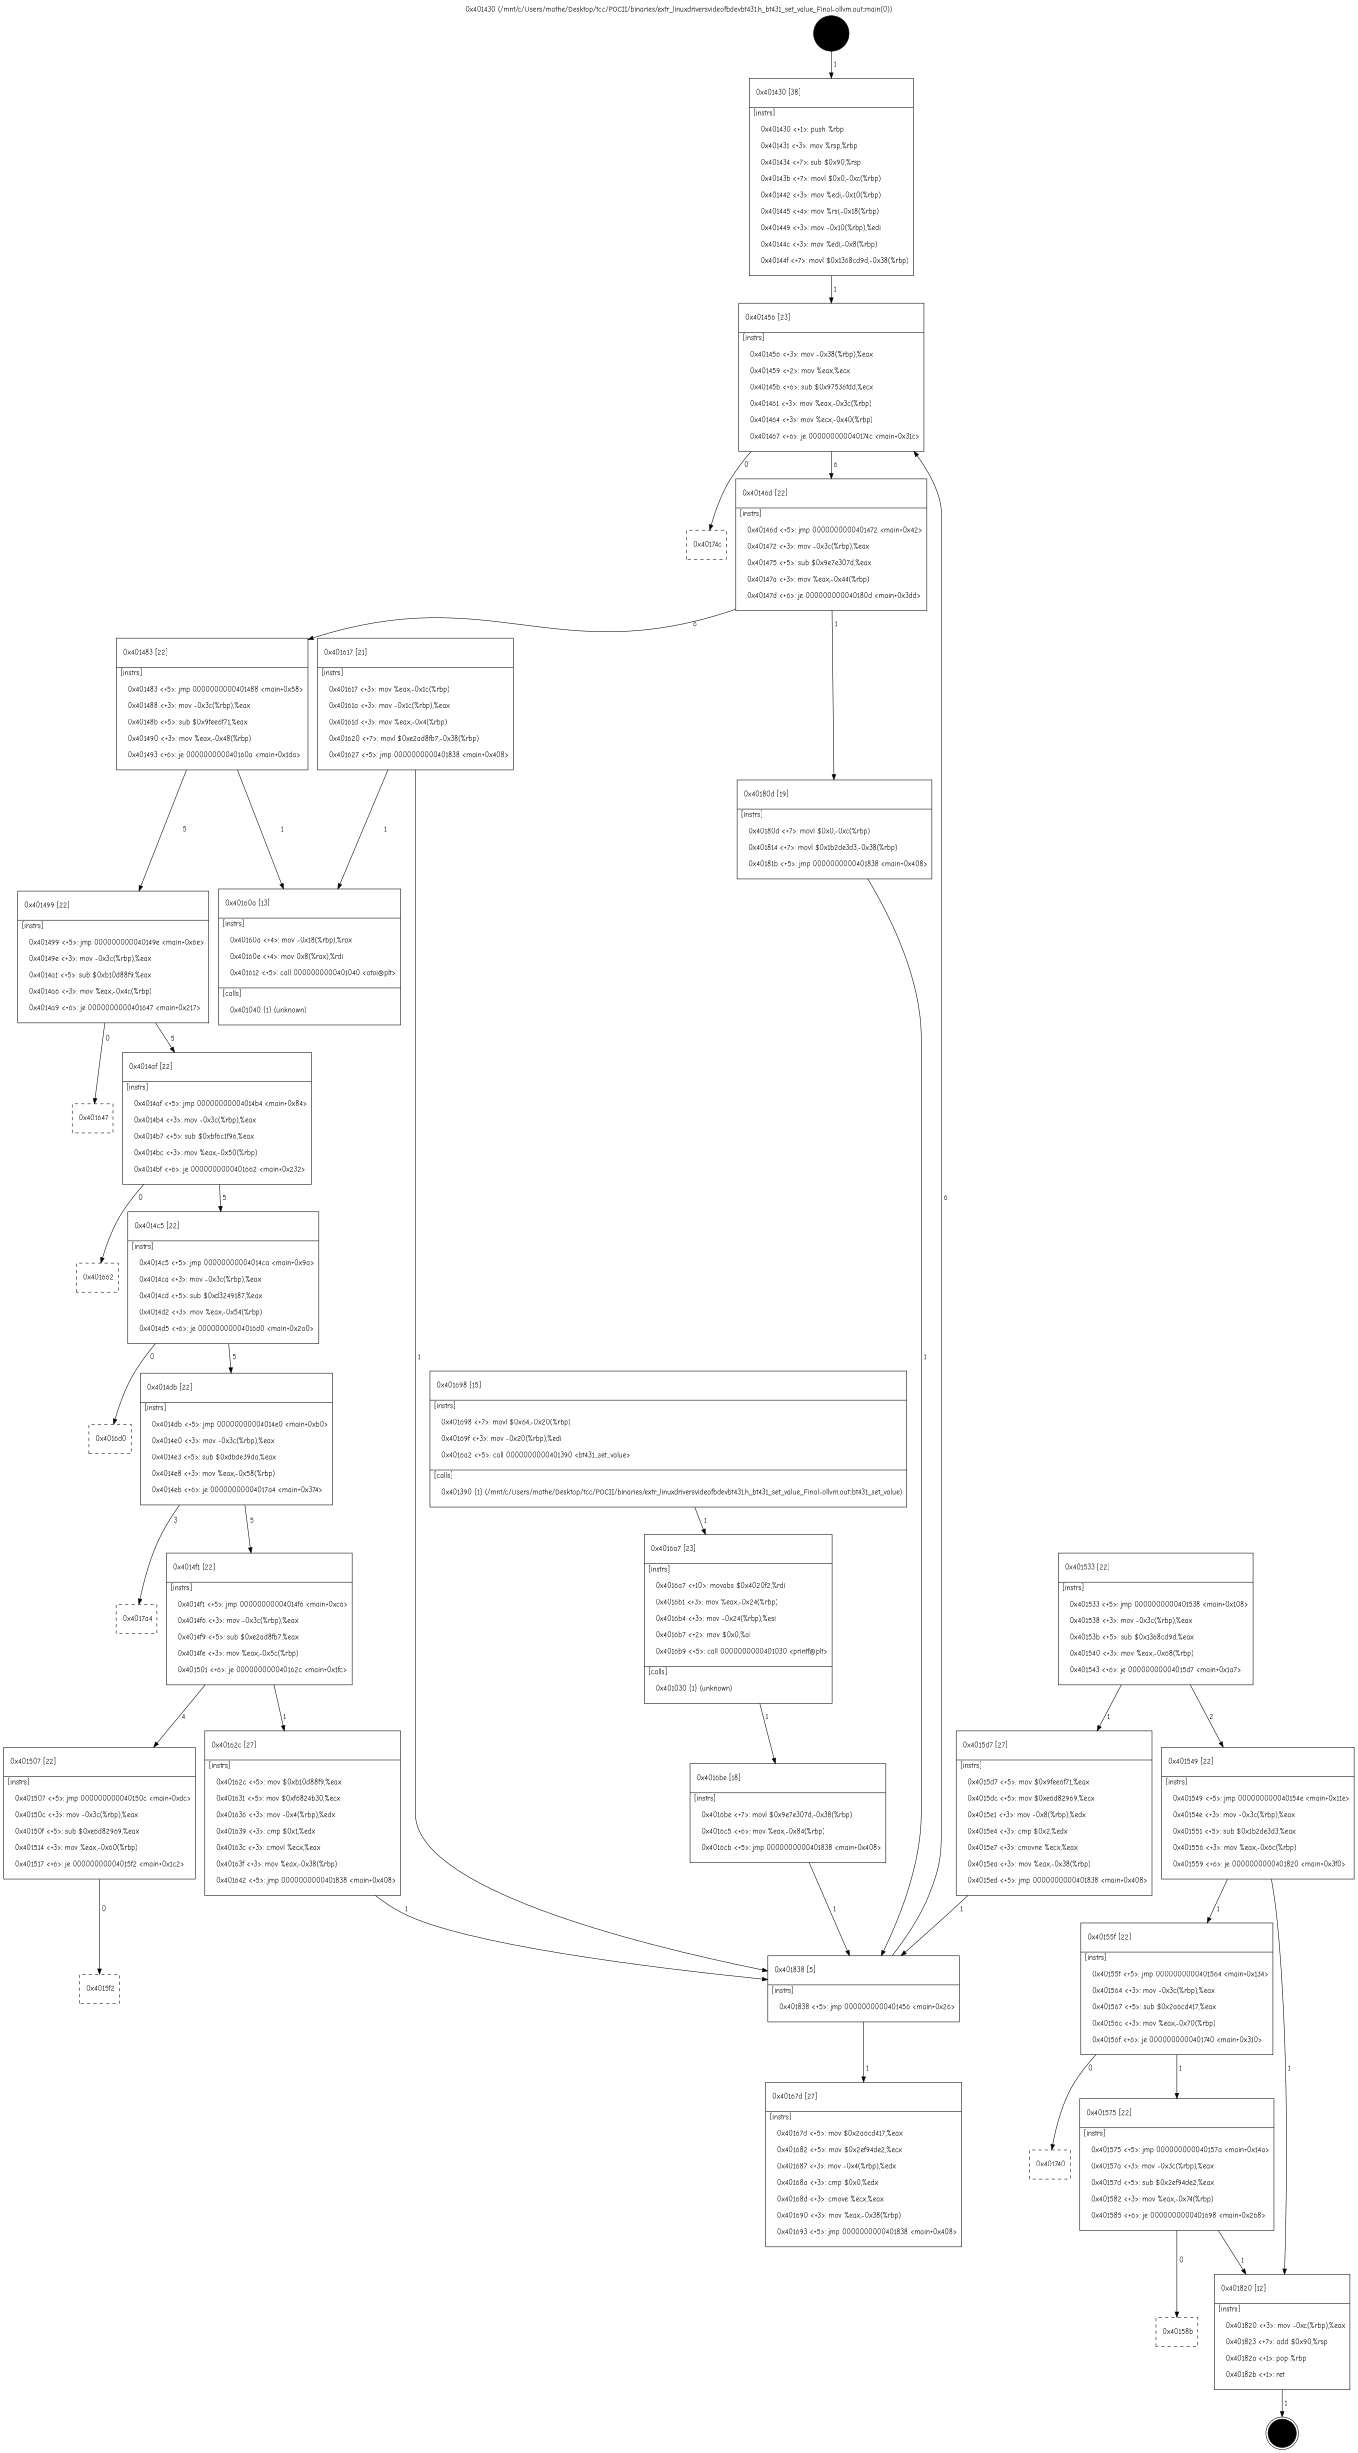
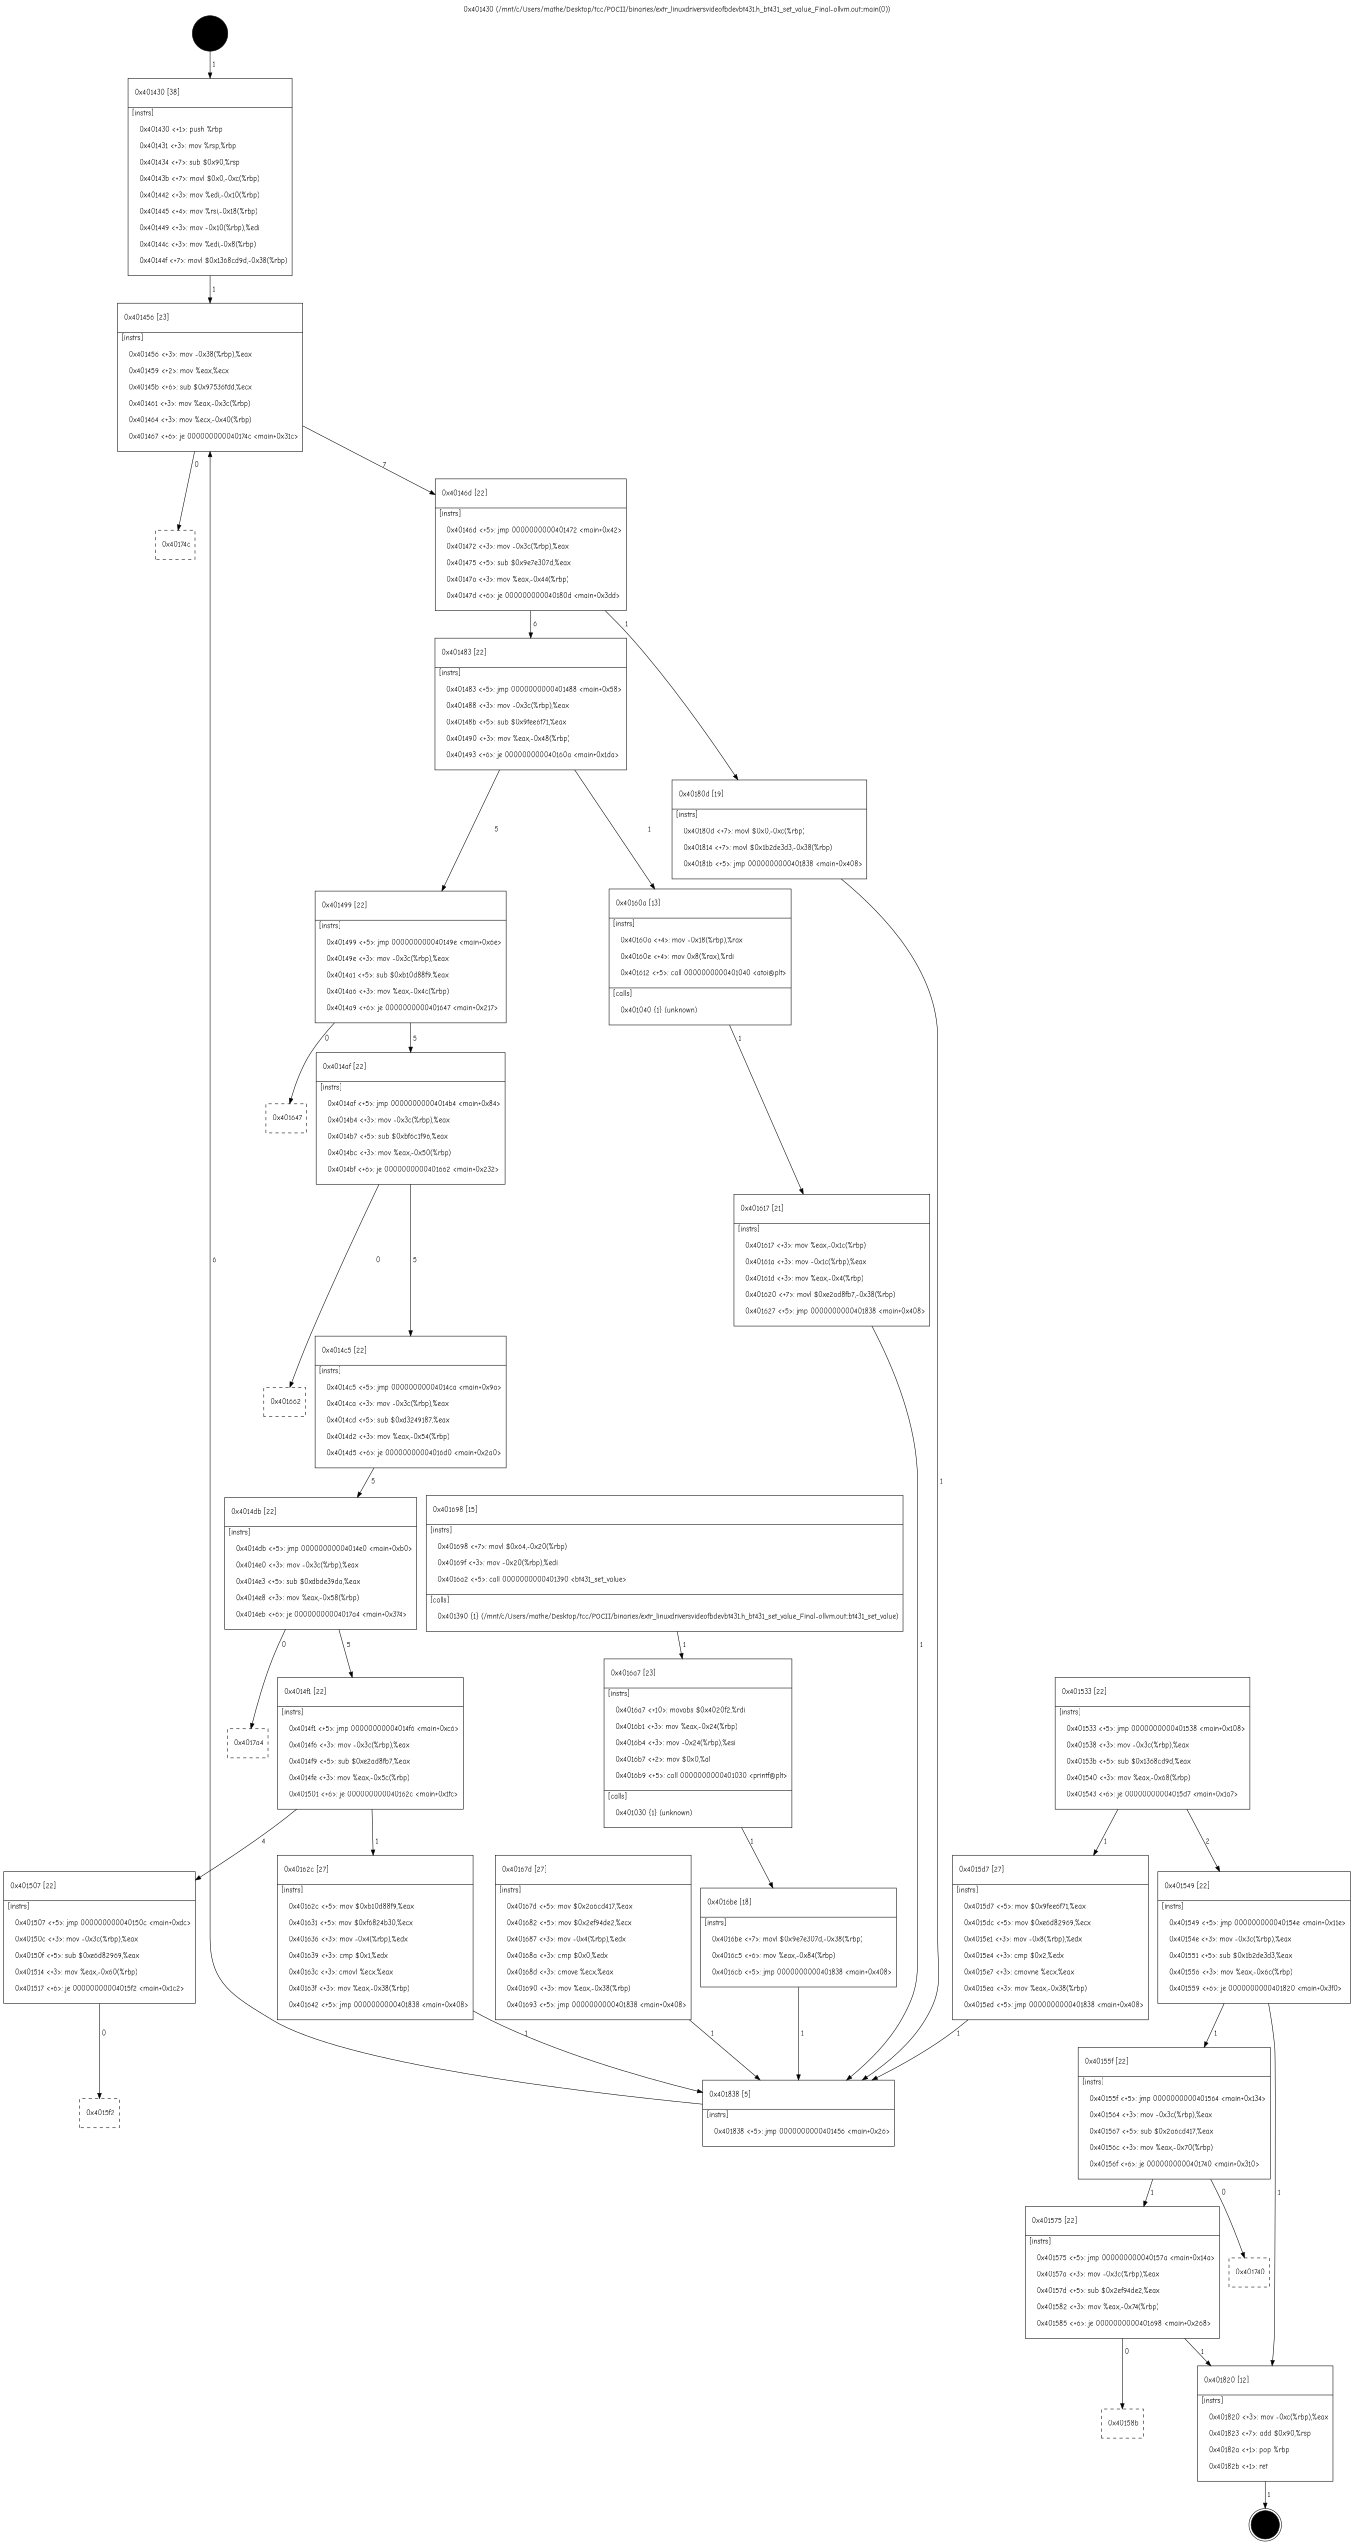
edge "0x401456 [23]" -> "0x40146d [22]": label " 6" -> " 7"
edge "0x401617 [21]" -> "0x40160a [13]": reversed
node "0x4016d0": removed
edge "0x4014db [22]" -> "0x4017a4": label " 3" -> " 0"
edge "0x401838 [5]" -> "0x40167d [27]": reversed
